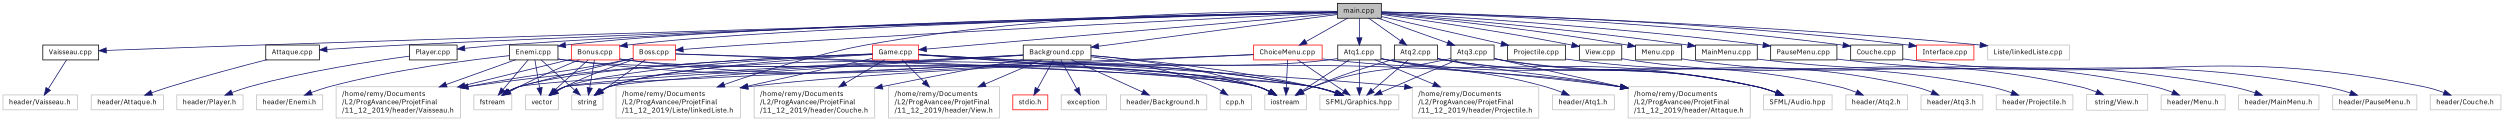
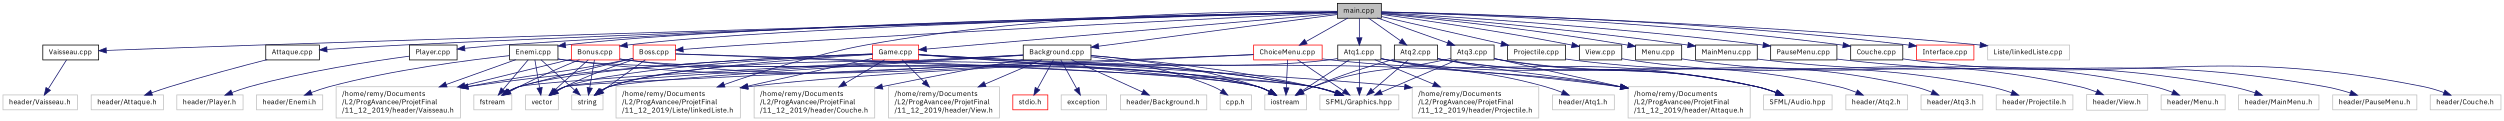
node "string/View.h": label "string/View.h" -> "header/View.h"
